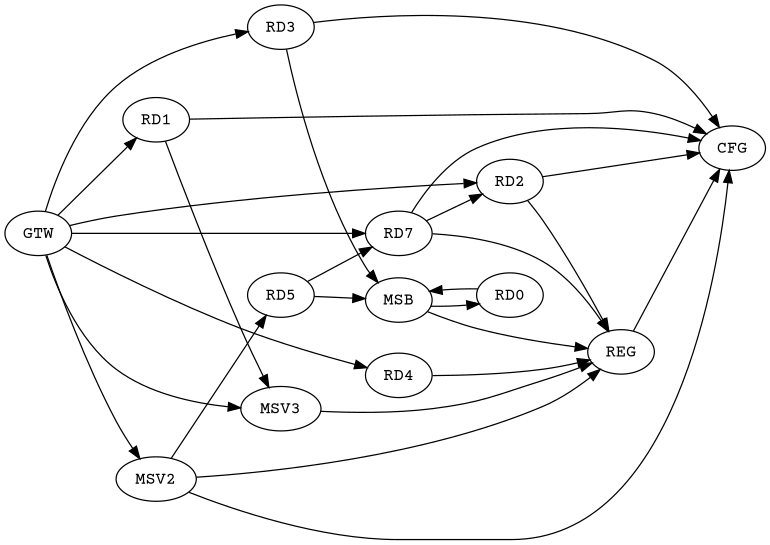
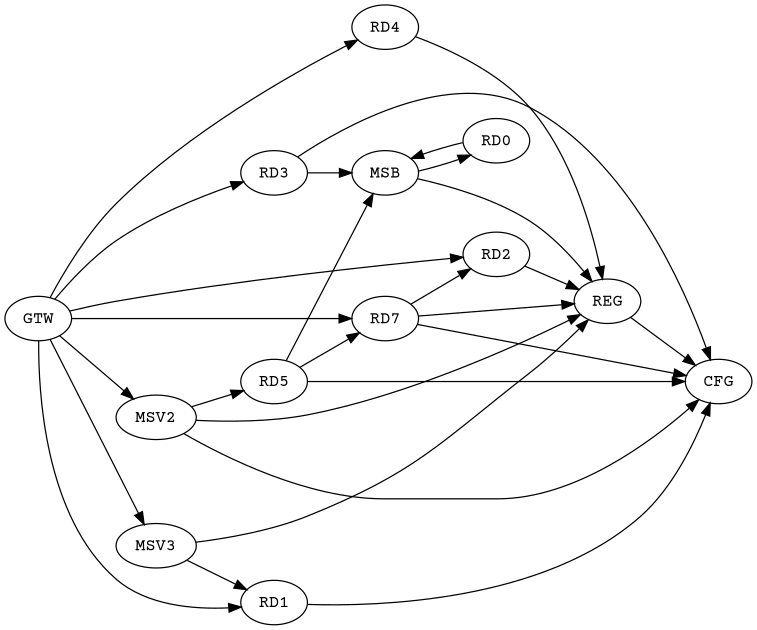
edge "RD2" -> "CFG": now "RD5" -> "CFG"
edge "RD1" -> "MSV3": reversed
